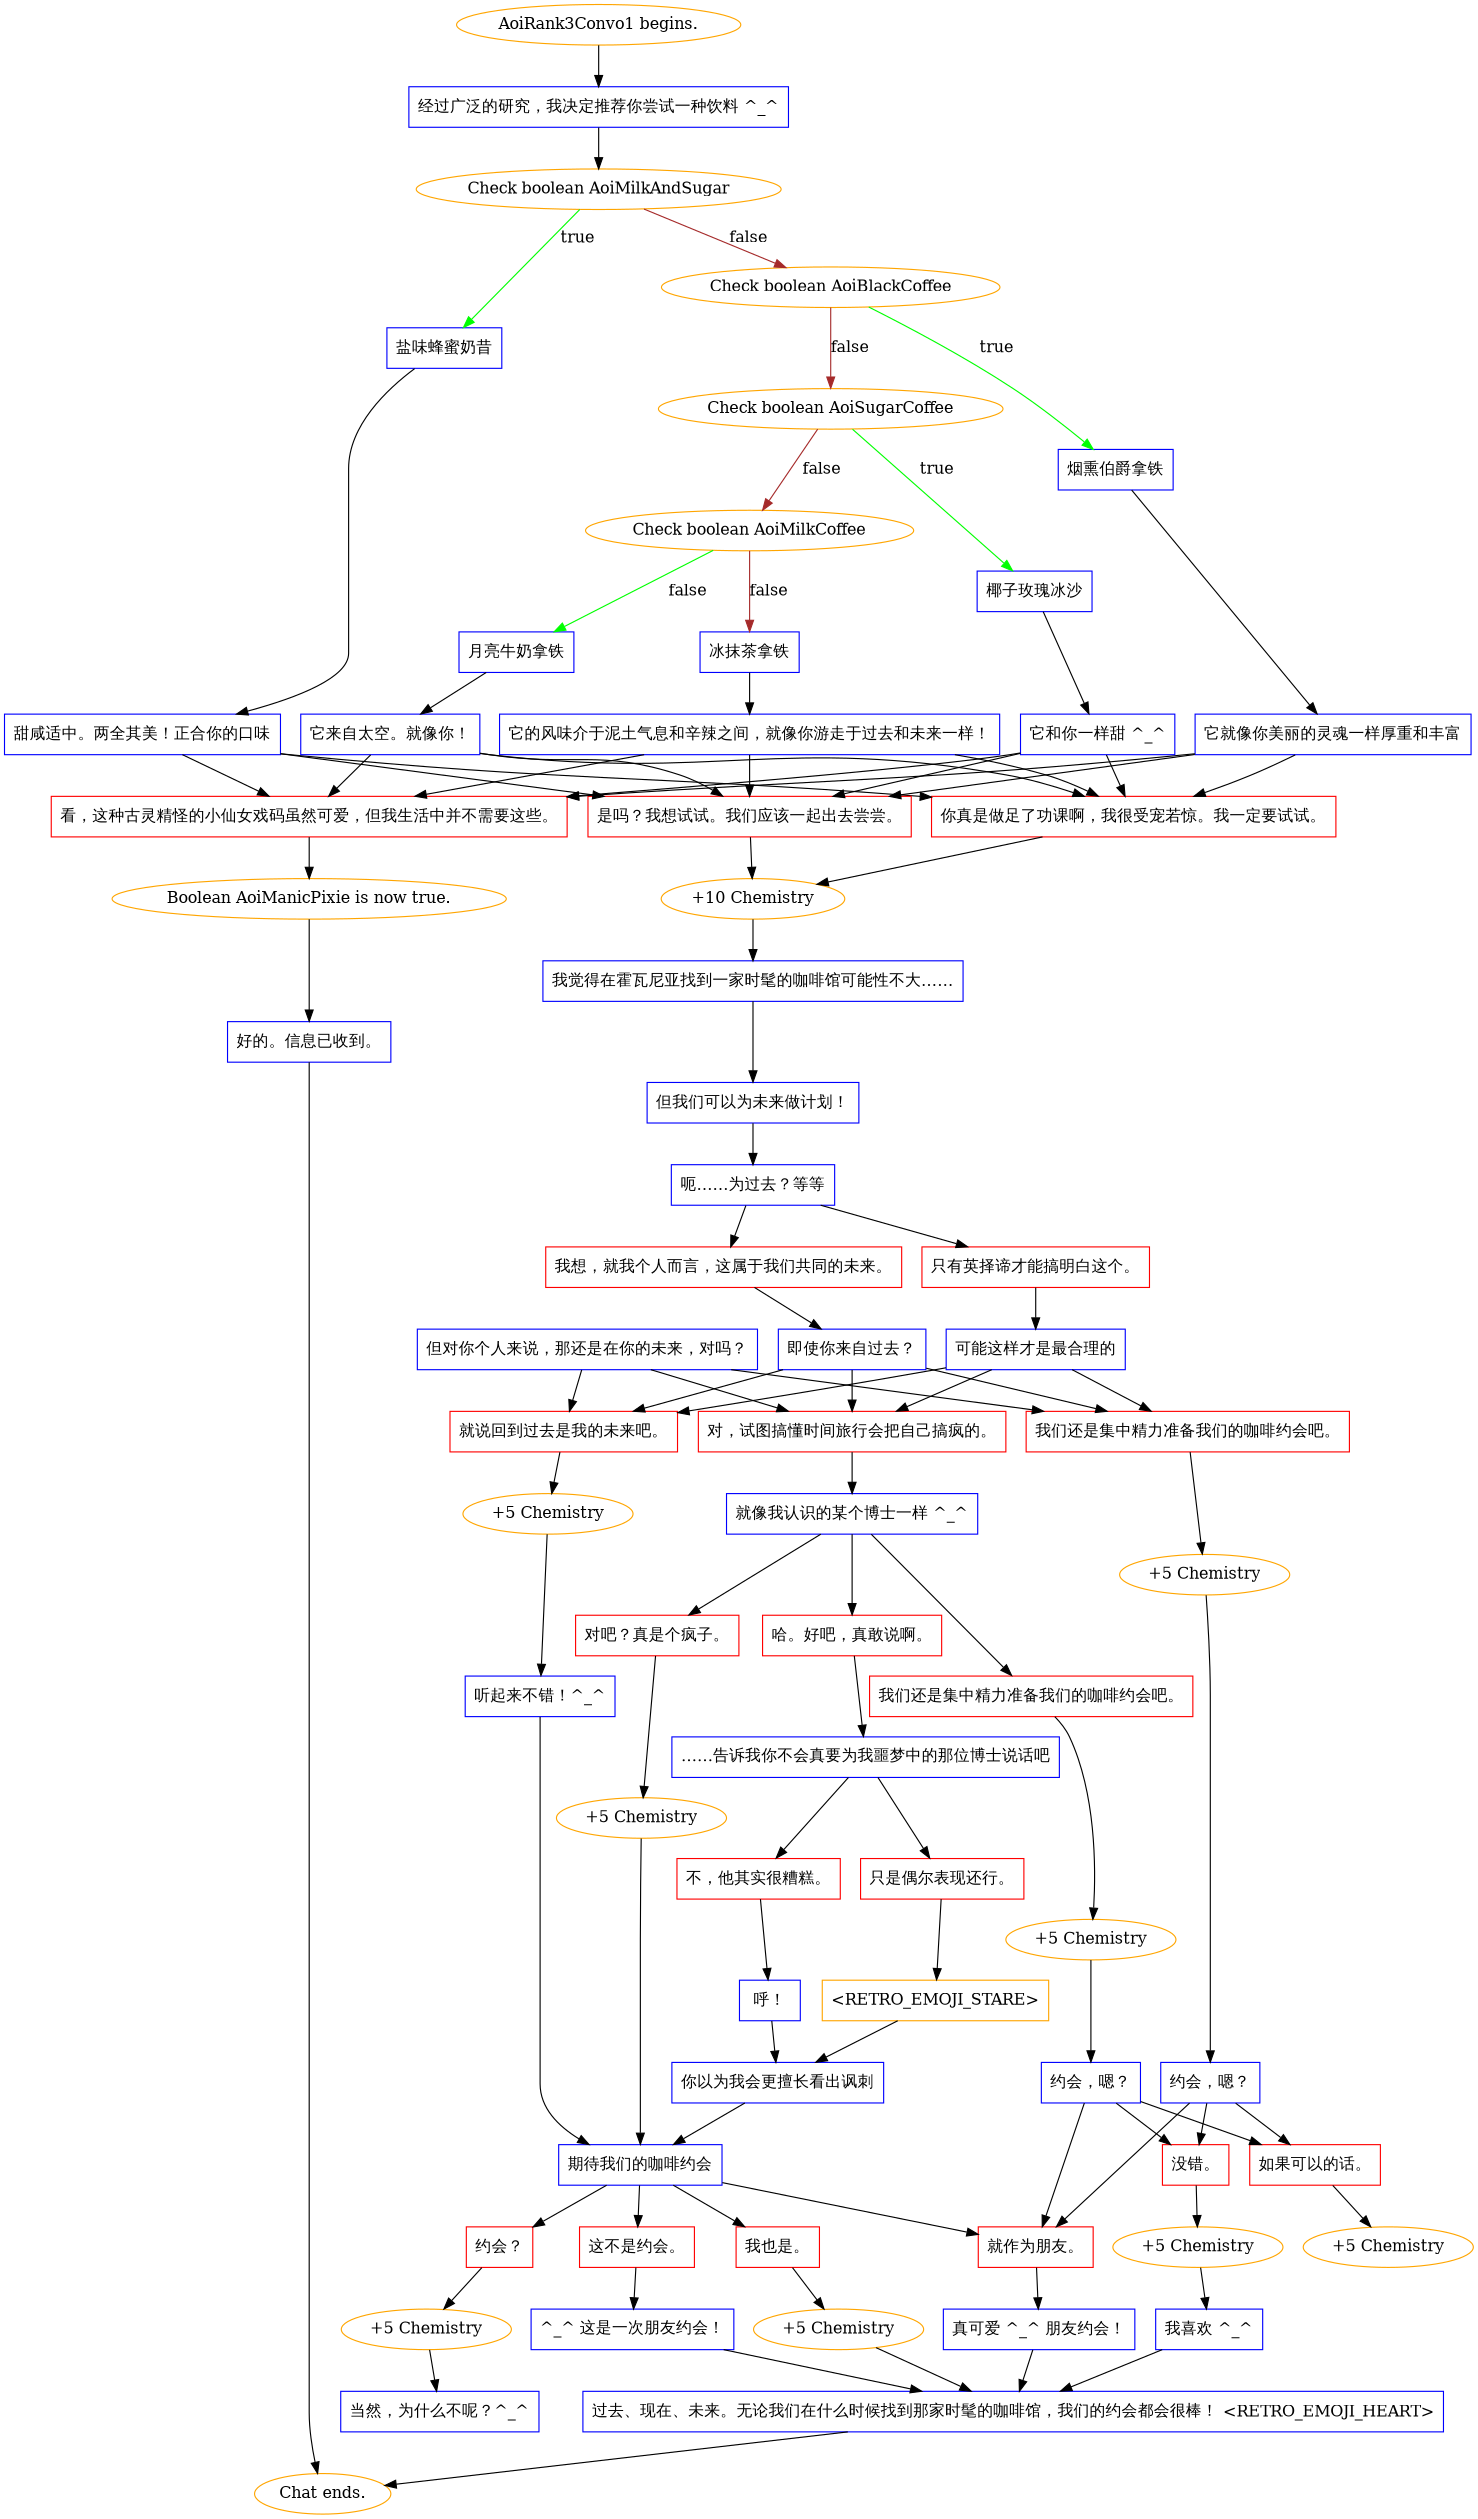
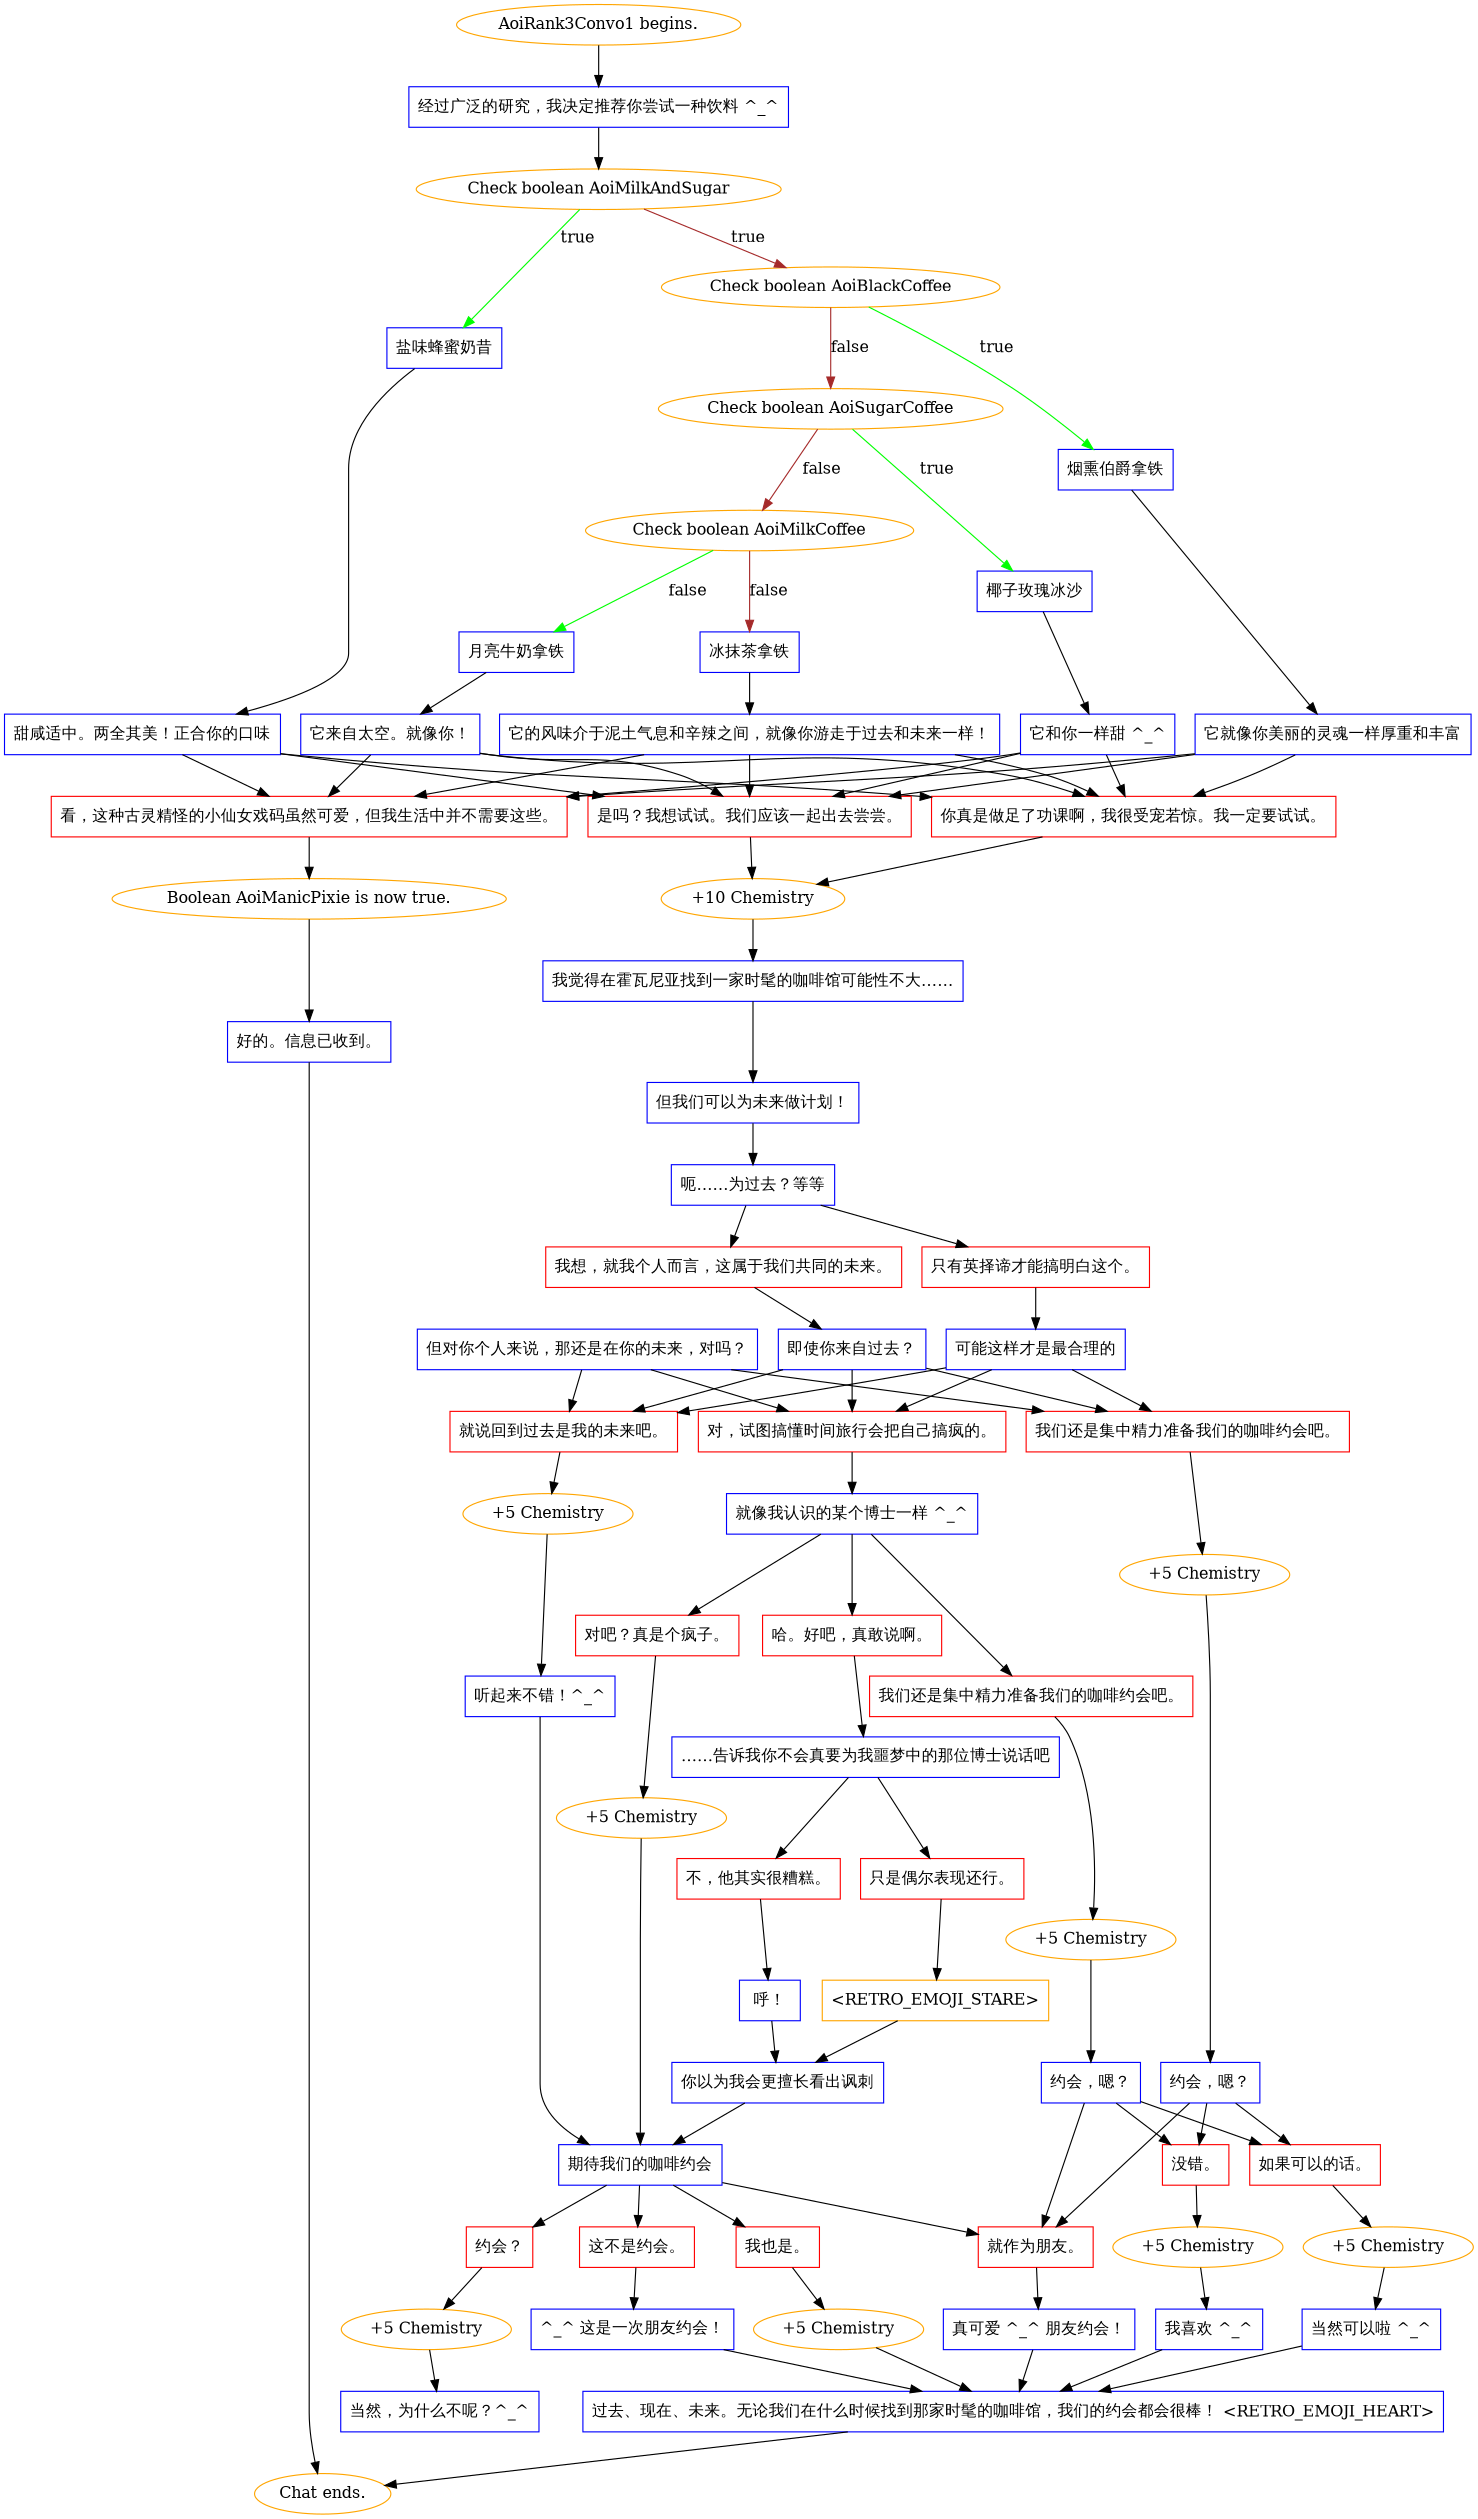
edge "Check boolean AoiMilkAndSugar" -> "Check boolean AoiBlackCoffee": label "false" -> "true"
node "当然可以啦 ^_^": added
